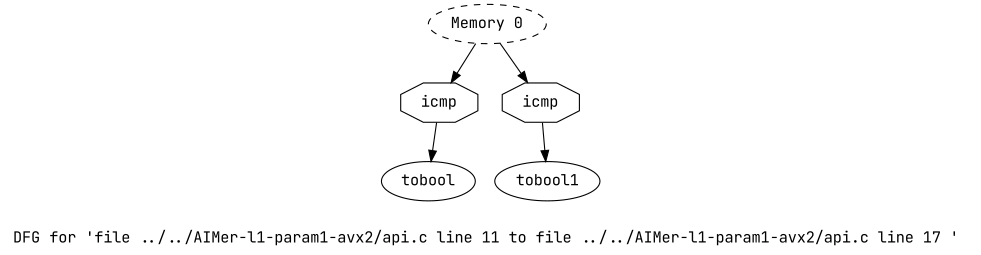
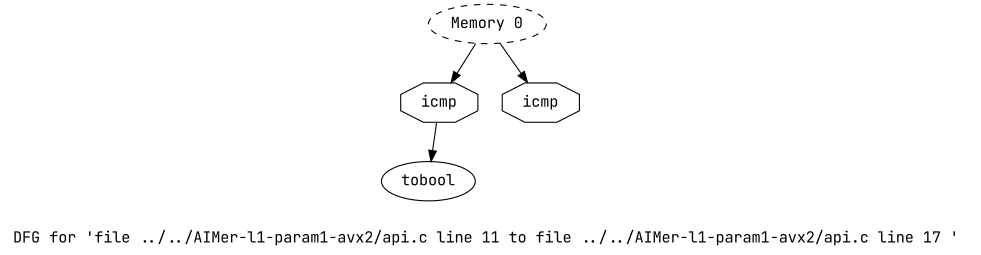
node "tobool1": removed
